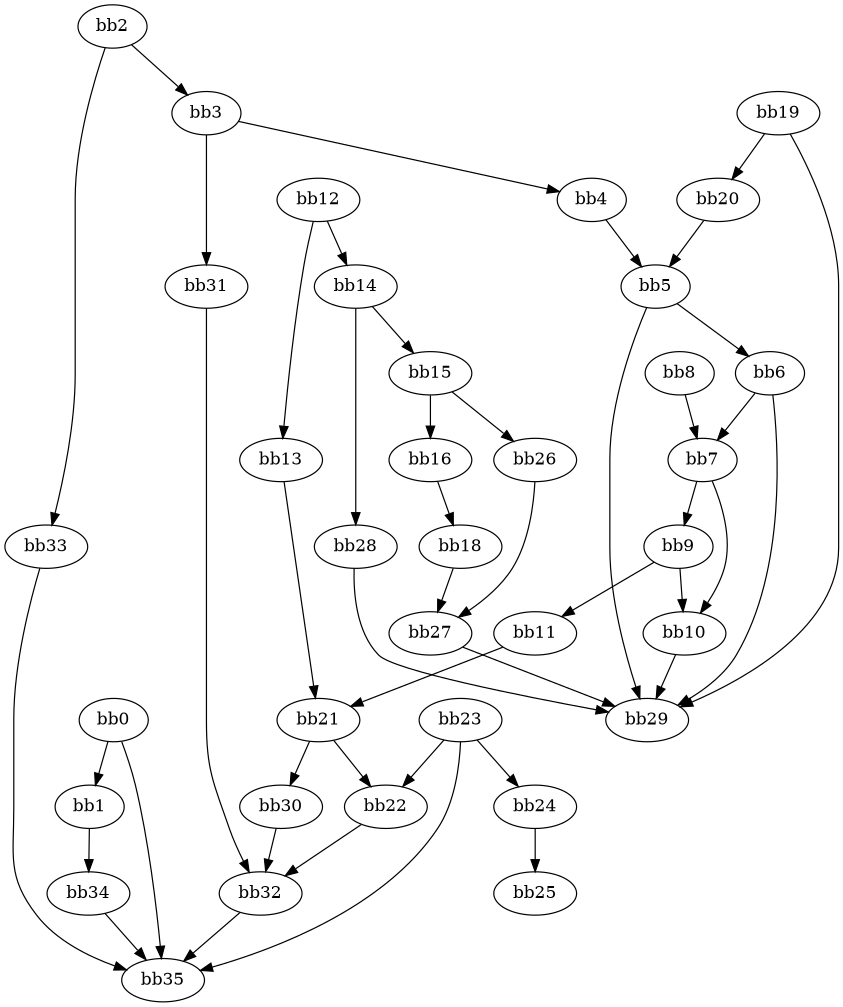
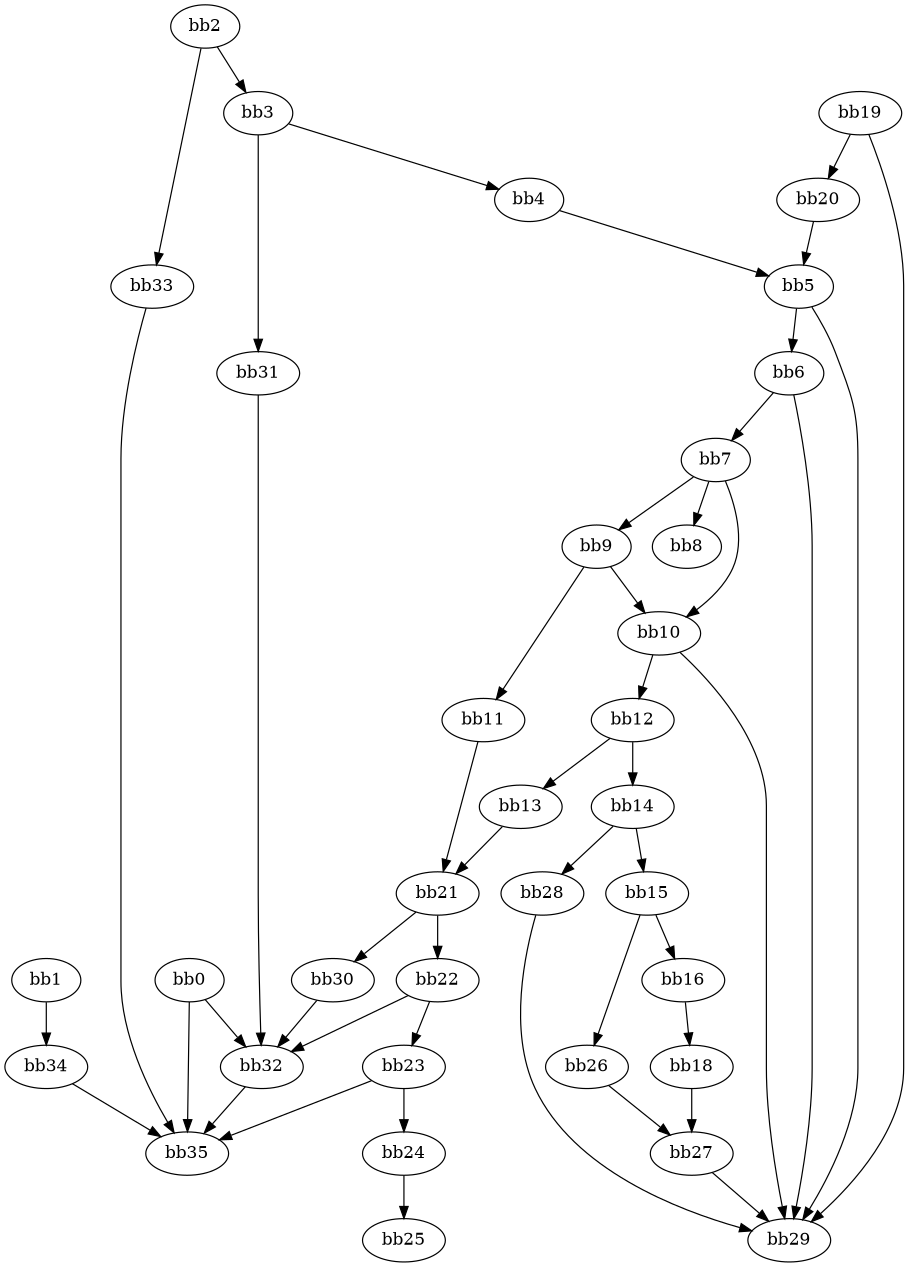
edge "bb8" -> "bb7": reversed
edge "bb10" -> "bb12": added
edge "bb0" -> "bb1": now "bb0" -> "bb32"
edge "bb23" -> "bb22": reversed
